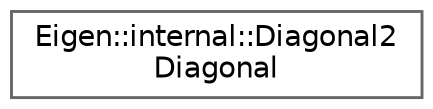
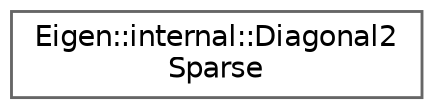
node "Eigen::internal::Diagonal2 Diagonal": label "Eigen::internal::Diagonal2 Diagonal" -> "Eigen::internal::Diagonal2 Sparse"
